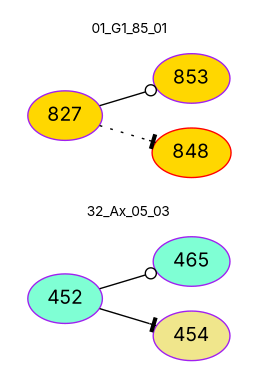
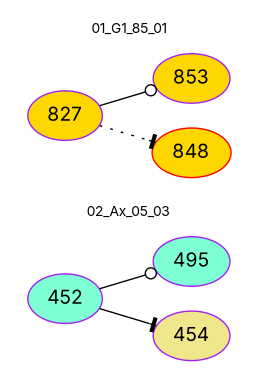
cluster "32_Ax_05_03": label "32_Ax_05_03" -> "02_Ax_05_03"
node "465": label "465" -> "495"
